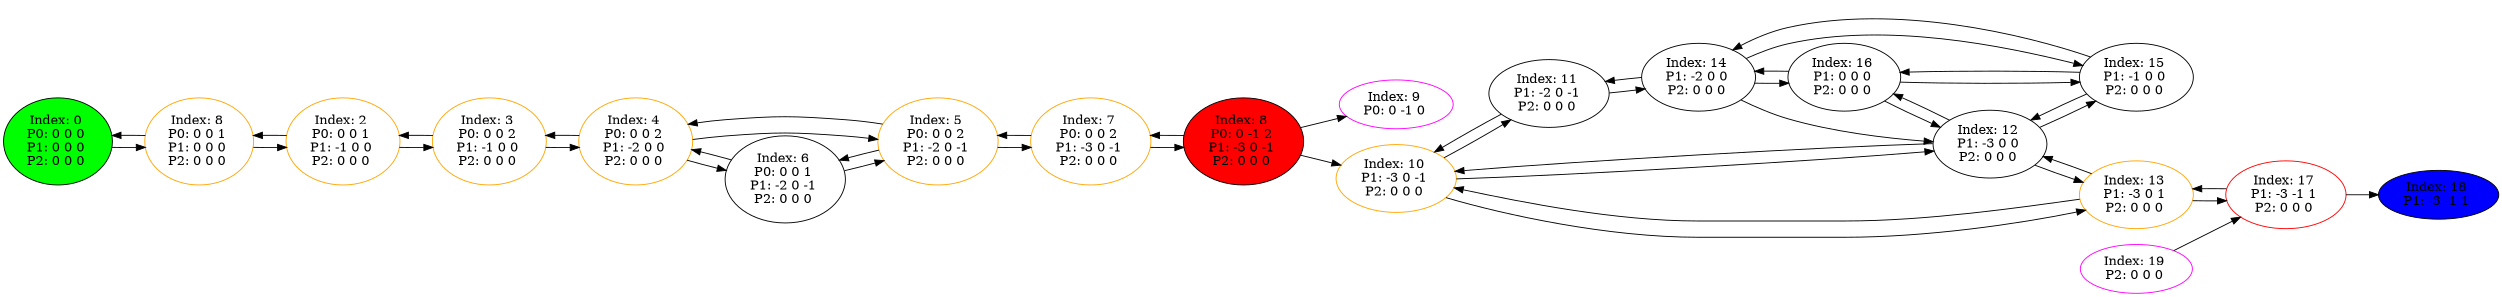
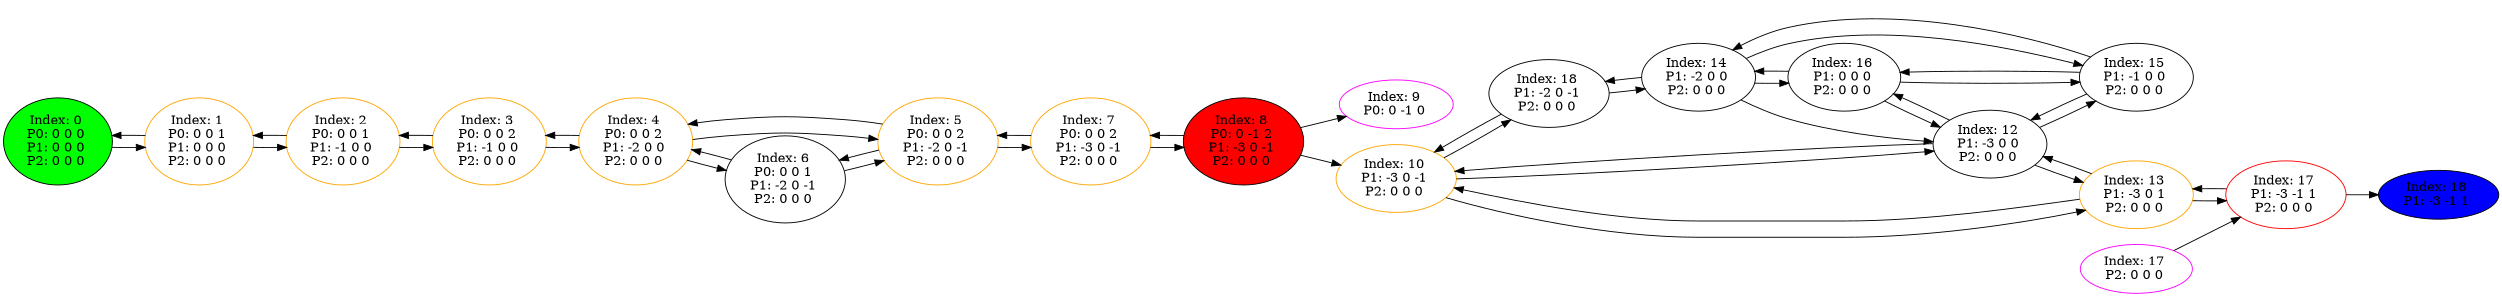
node "Index: 11 P1: -2 0 -1 P2: 0 0 0": label "Index: 11 P1: -2 0 -1 P2: 0 0 0" -> "Index: 18 P1: -2 0 -1 P2: 0 0 0"
node "Index: 8 P0: 0 0 1 P1: 0 0 0 P2: 0 0 0": label "Index: 8 P0: 0 0 1 P1: 0 0 0 P2: 0 0 0" -> "Index: 1 P0: 0 0 1 P1: 0 0 0 P2: 0 0 0"
node "Index: 19 P2: 0 0 0": label "Index: 19 P2: 0 0 0" -> "Index: 17 P2: 0 0 0"
